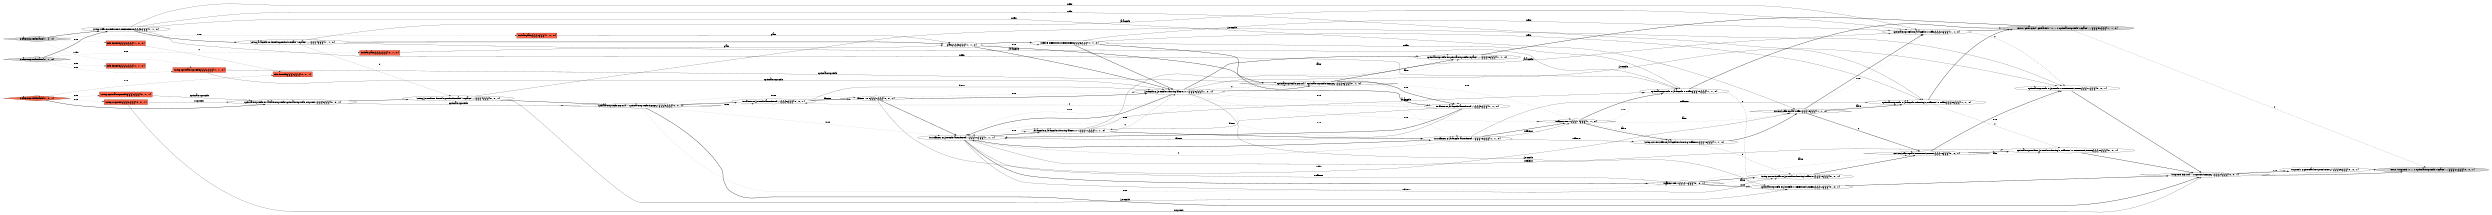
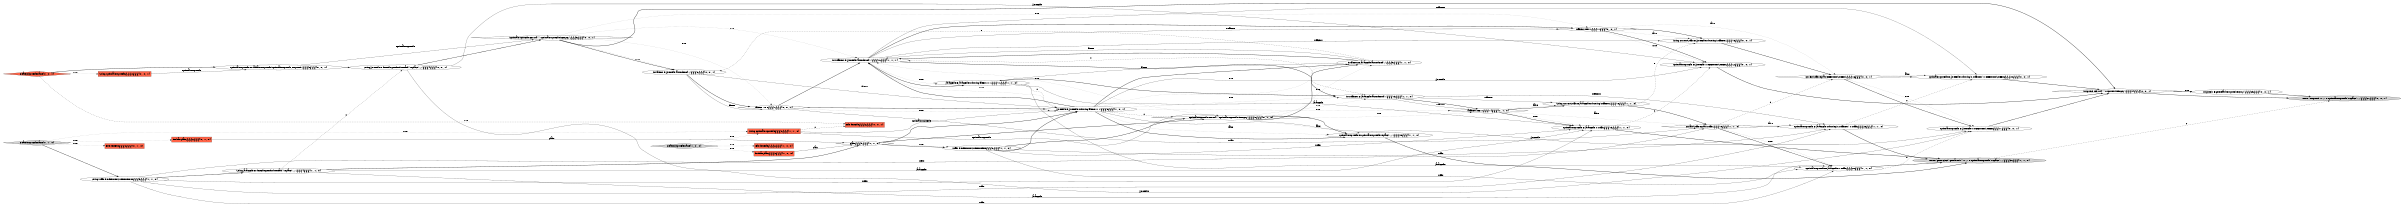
edge "createOutputFileName['1', '0', '0']" -> "String suffix = DEFAULT_SUFFIX_HTML@@@3@@@['1', '1', '0']": removed
node "plain@@@5@@@['1', '1', '0']": shape ellipse -> diamond
edge "createOutputFileName['1', '0', '0']" -> "String optionalOutputFile@@@2@@@['1', '1', '0']": label "suffix" -> "true"
edge "File destFile@@@2@@@['1', '0', '0']" -> "File destFile@@@2@@@['0', '0', '1']": now "String optionalOutputFile@@@2@@@['1', '1', '0']" -> "File destFile@@@2@@@['0', '0', '1']"
node "String outputDir@@@2@@@['0', '0', '1']": removed
edge "currentSuffix.equals(suffix)@@@19@@@['1', '1', '0']" -> "currentSuffix.equals(DEFAULT_SUFFIX)@@@16@@@['0', '0', '1']": style bold -> dashed
